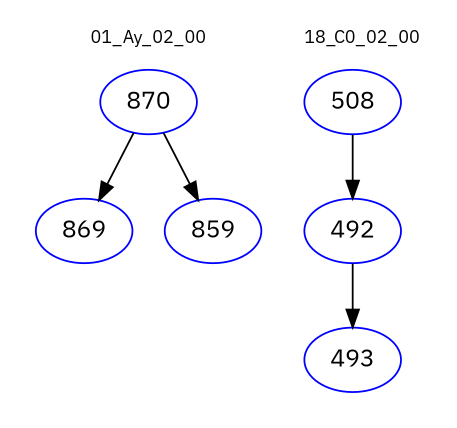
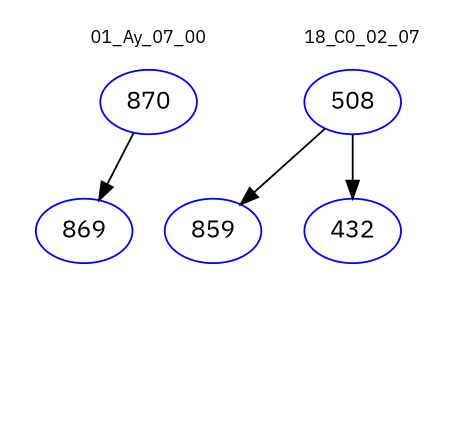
cluster "01_Ay_02_00": label "01_Ay_02_00" -> "01_Ay_07_00"
cluster "18_C0_02_00": label "18_C0_02_00" -> "18_C0_02_07"
edge "870" -> "859": now "508" -> "859"
node "492": label "492" -> "432"
node "493": removed
